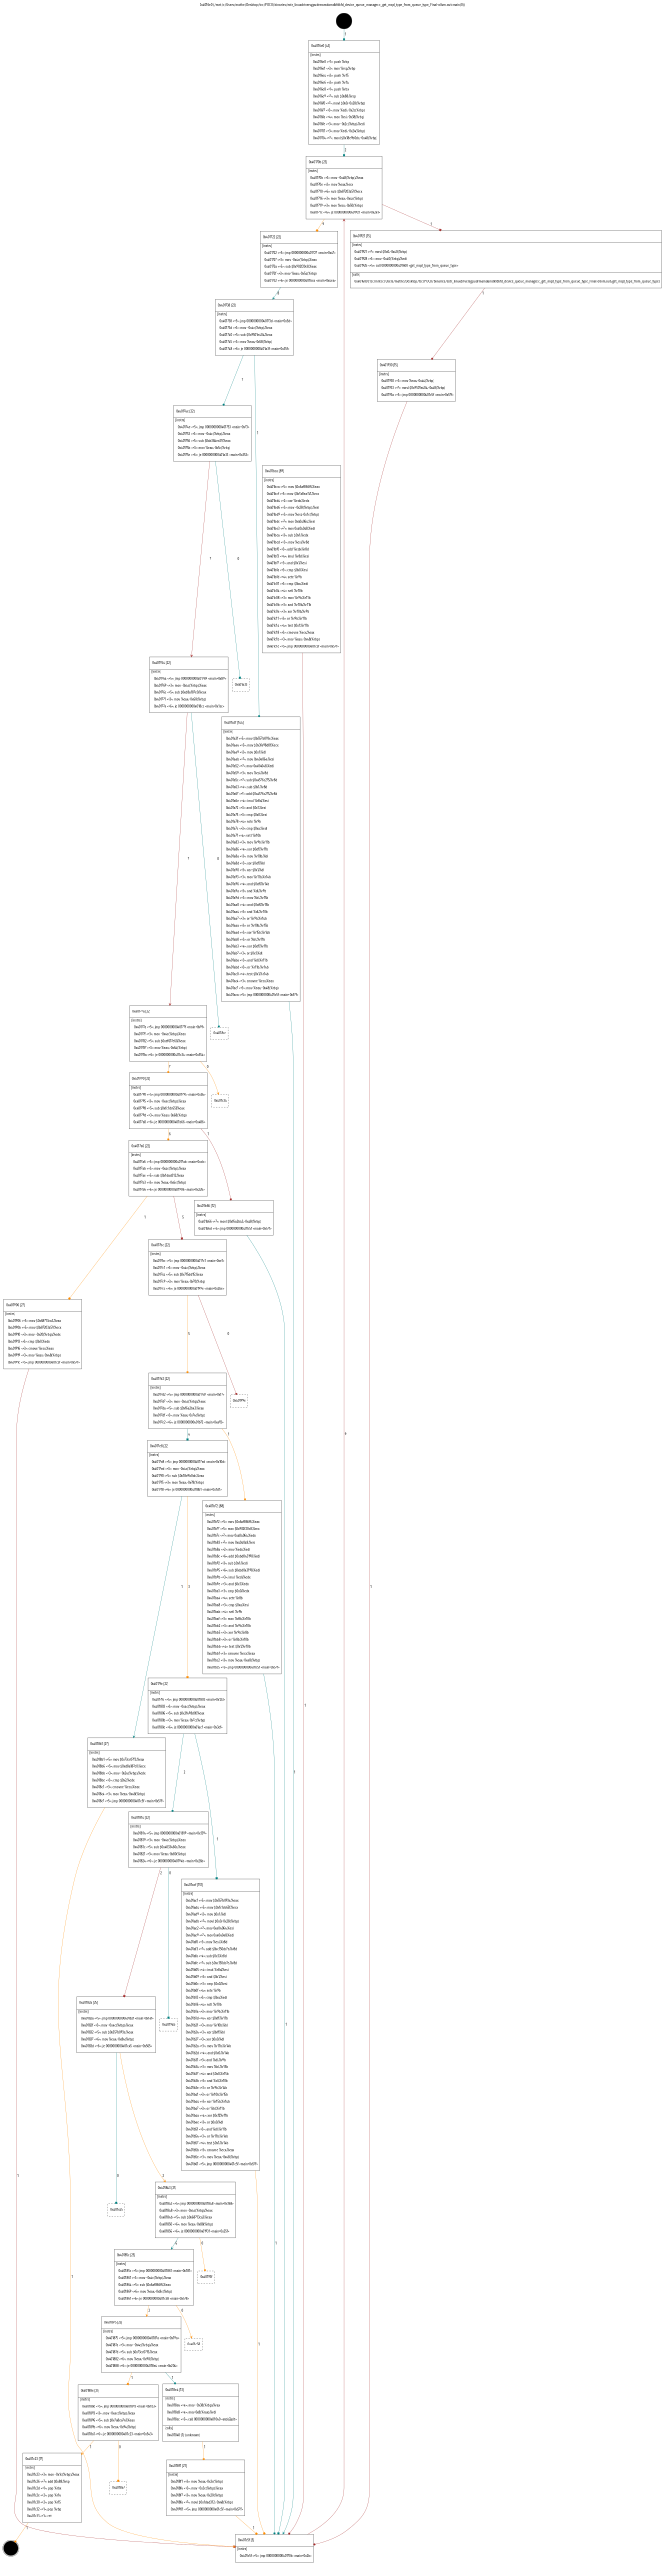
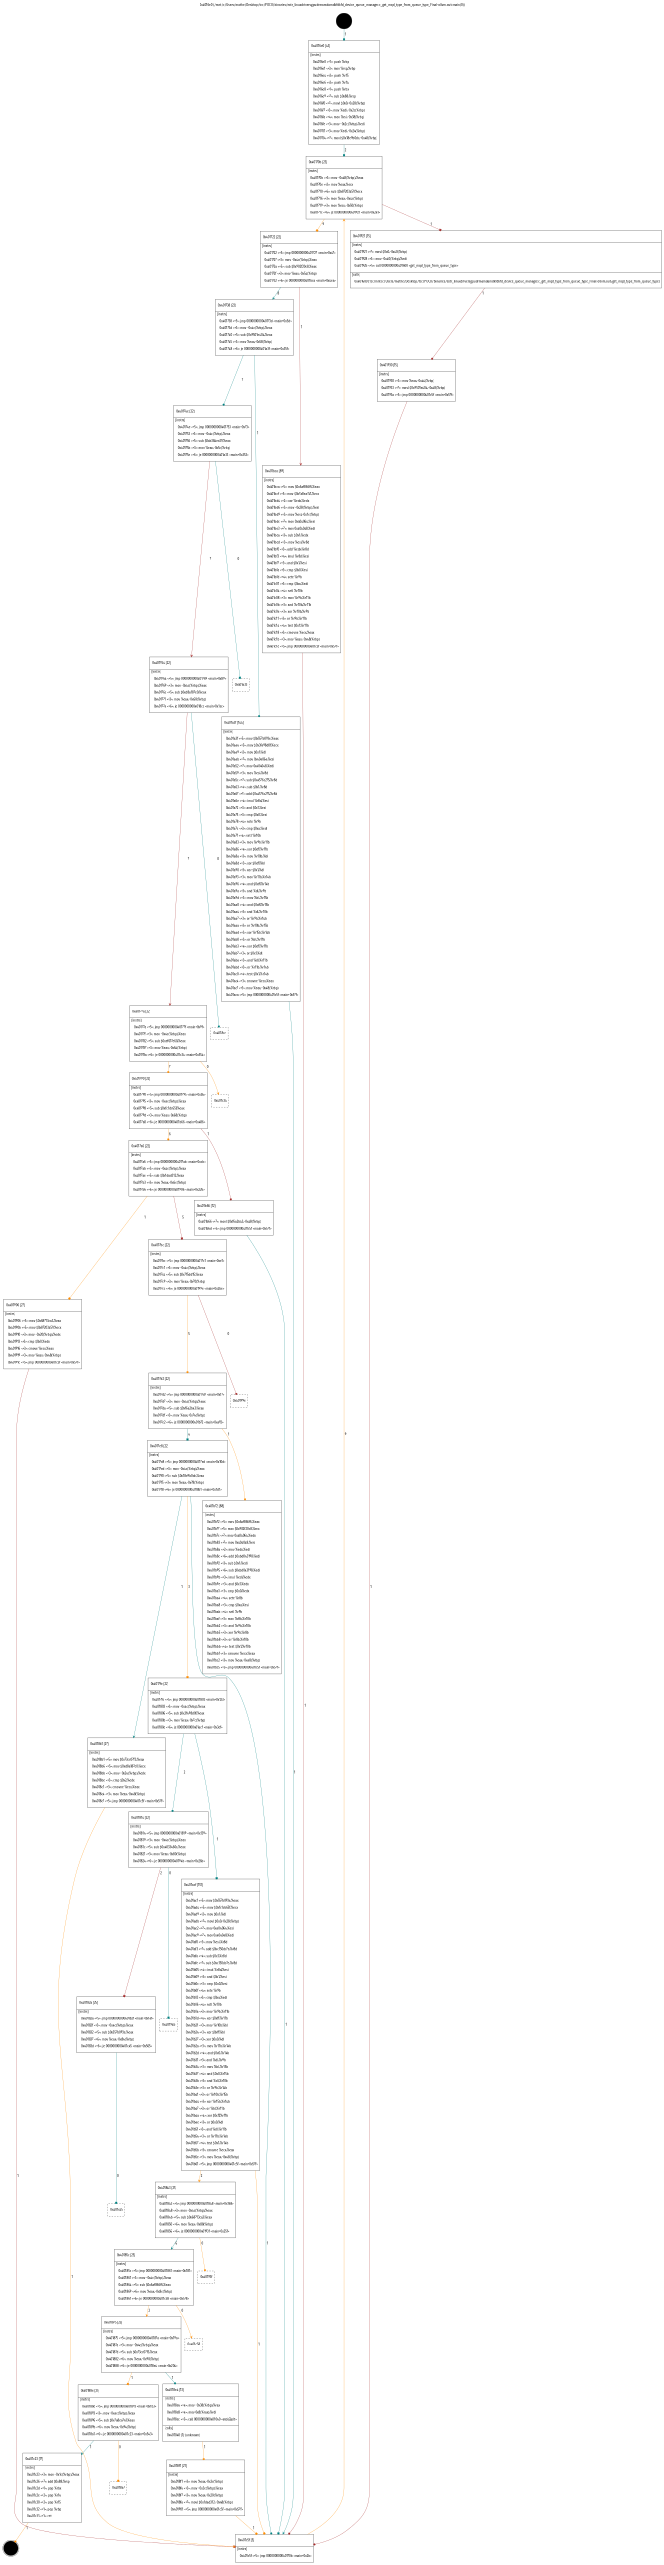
edge "0x401722 [22]" -> "0x401bca [89]": added, label "1"
edge "0x401c5f [5]" -> "0x40170b [23]": color brown -> darkorange
edge "0x401b72 [88]" -> "0x401c5f [5]": now "0x4017e8 [22]" -> "0x401c5f [5]"
edge "0x40182a [25]" -> "0x401843 [25]": now "0x401acf [151]" -> "0x401843 [25]"
edge "0x40188e [25]" -> "0x401c23 [17]": color darkorange -> teal
